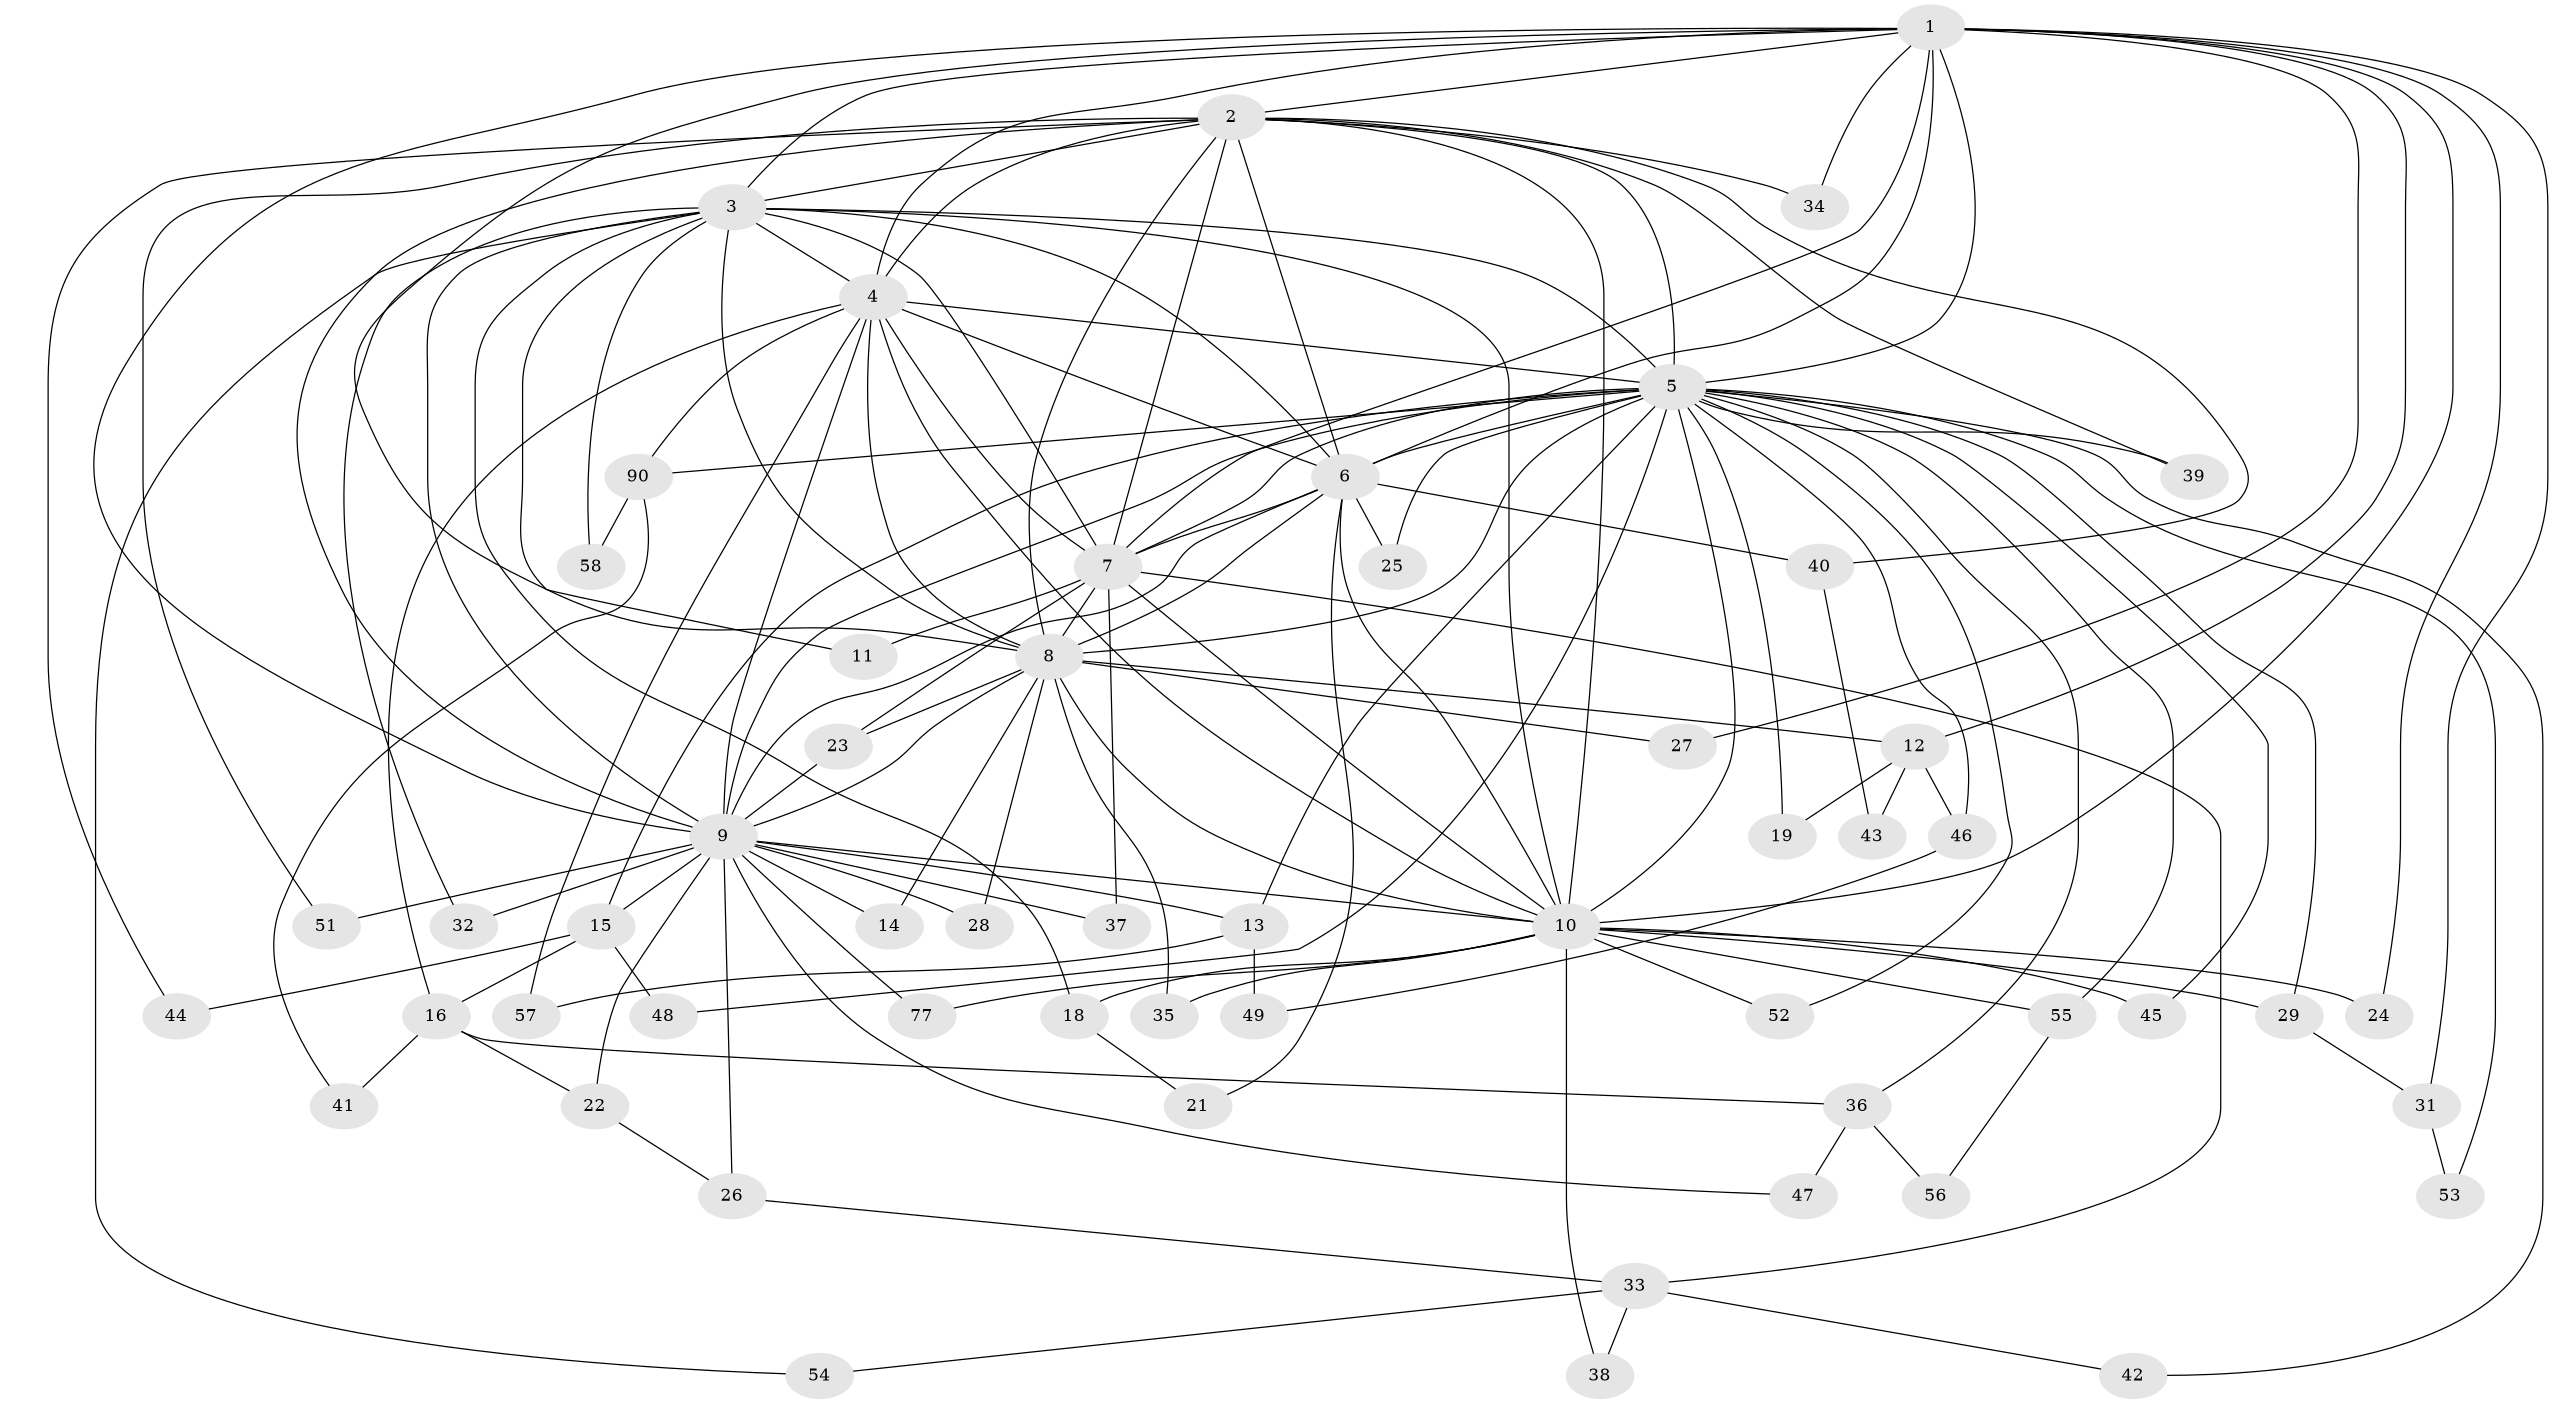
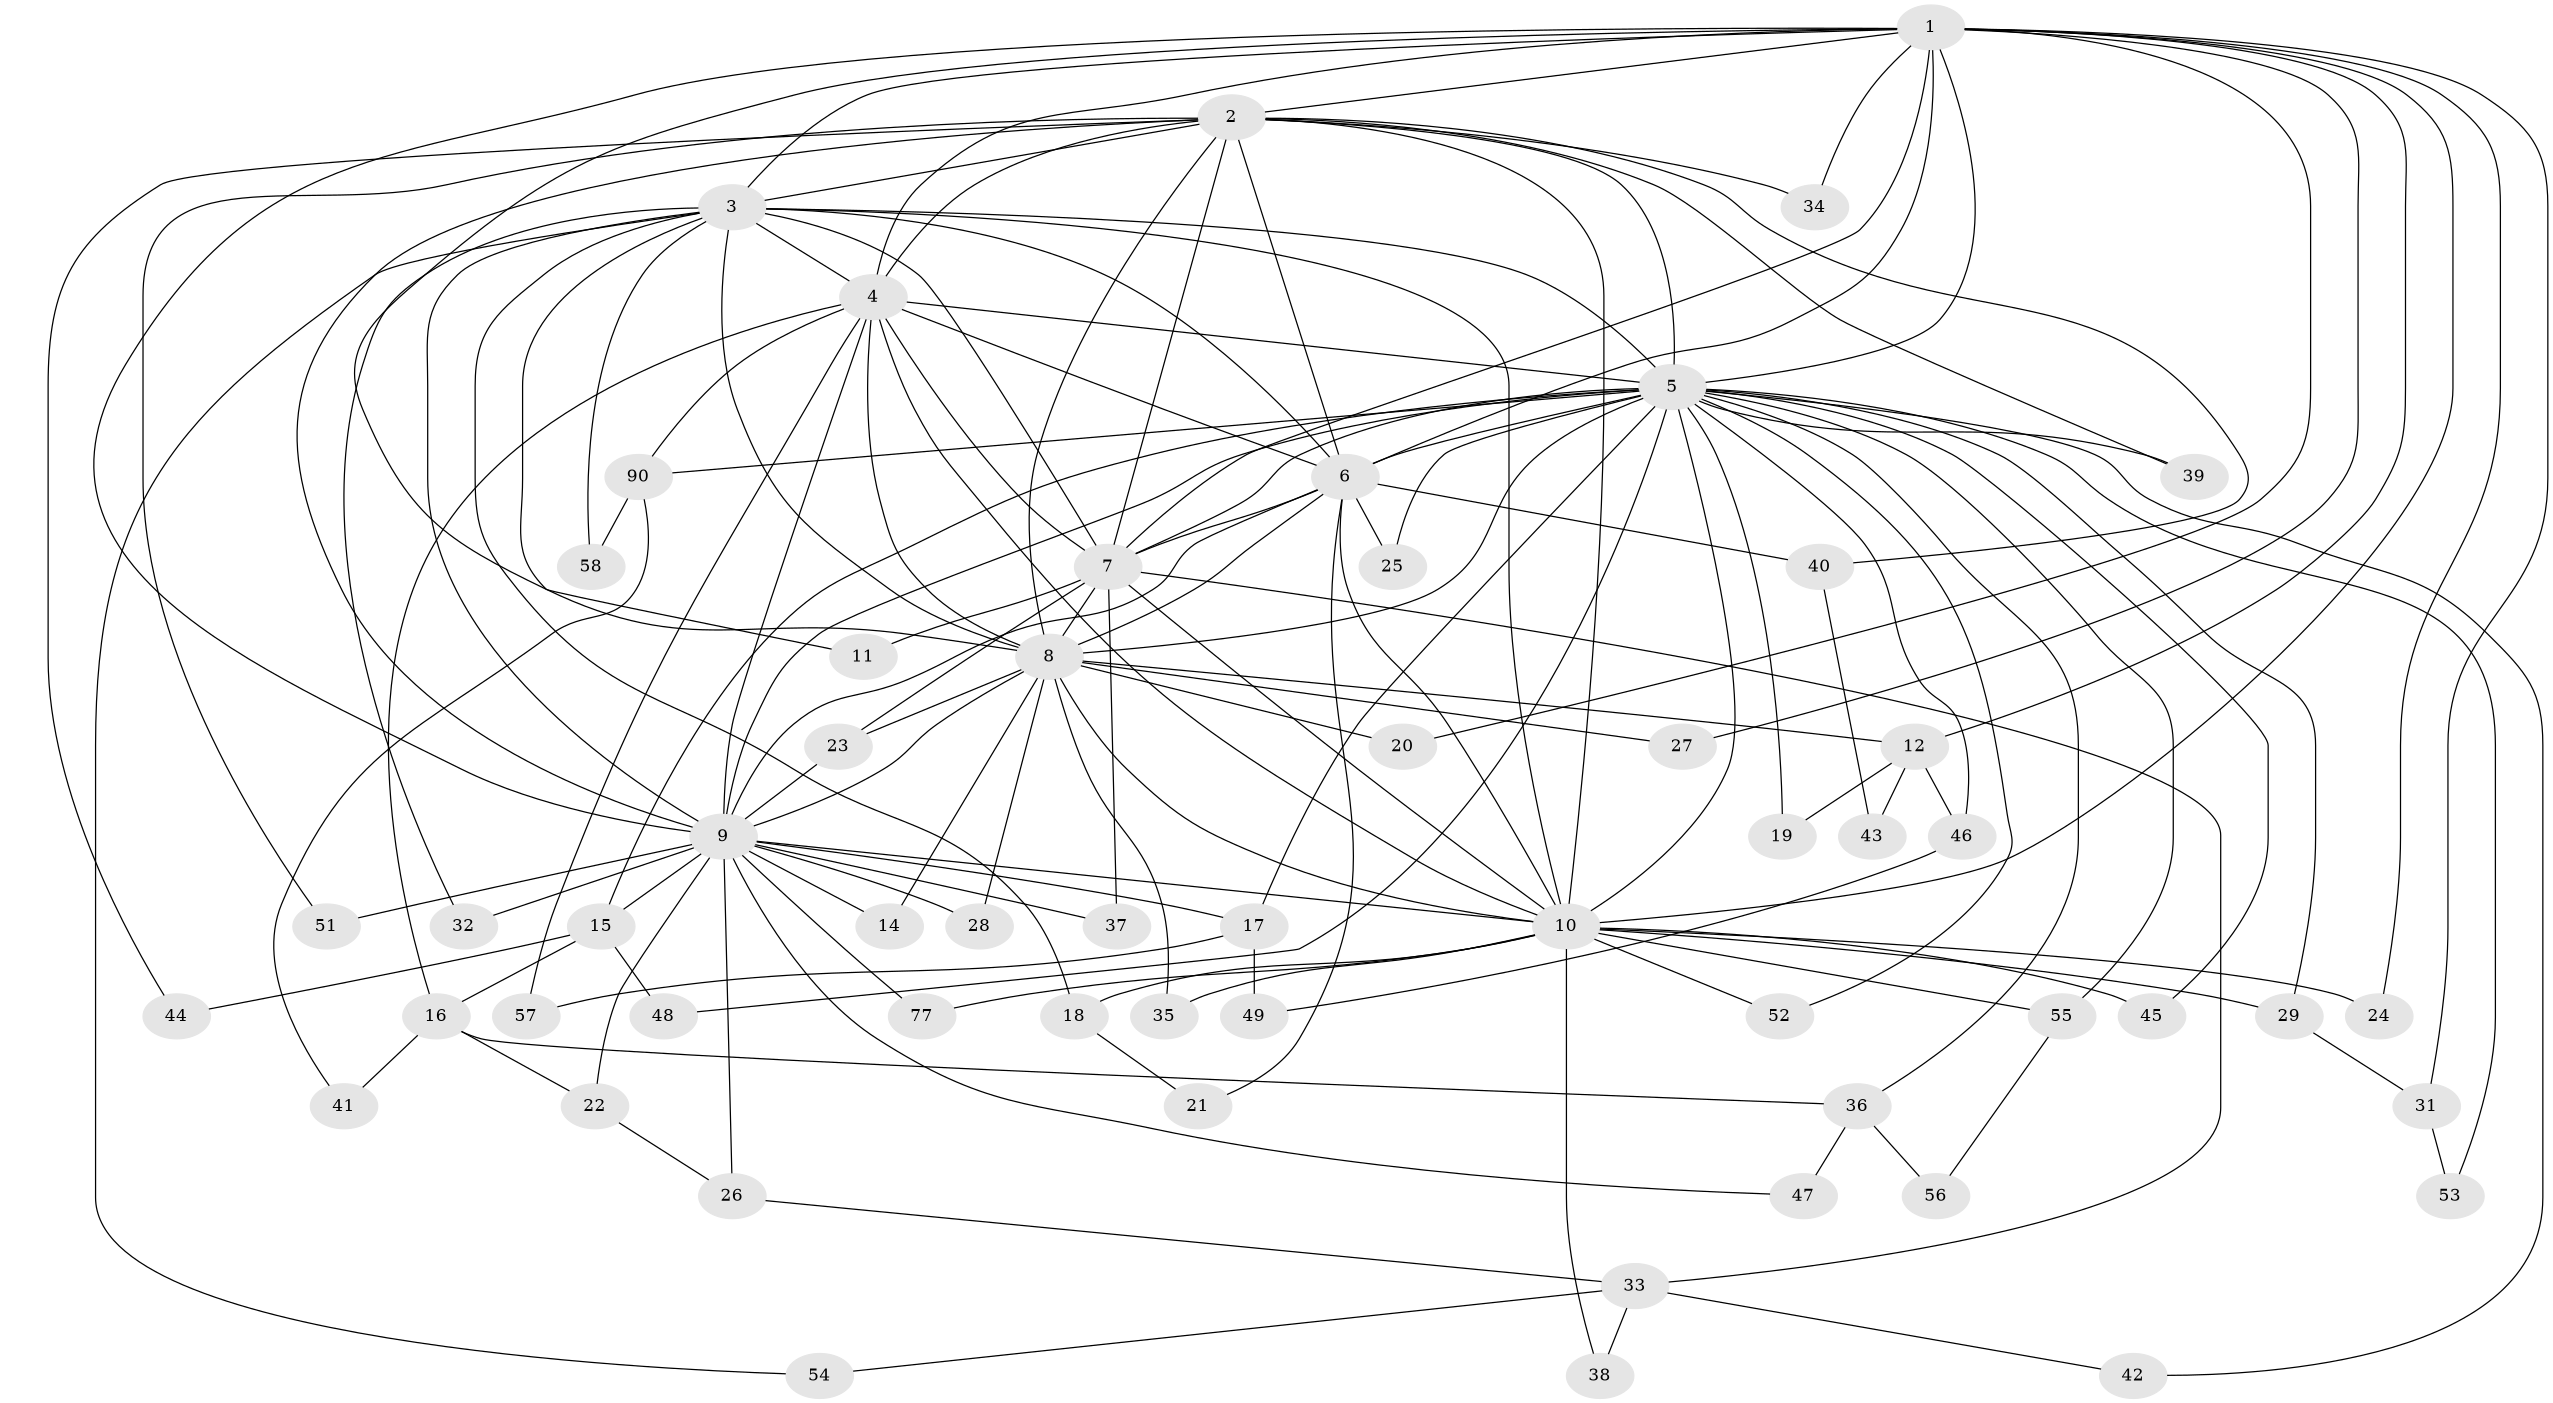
node "20": added
node "13": label "13" -> "17"
